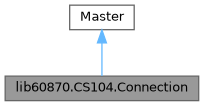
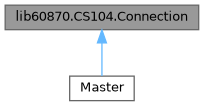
edge "lib60870.CS104.Connection" -> "Master": reversed
